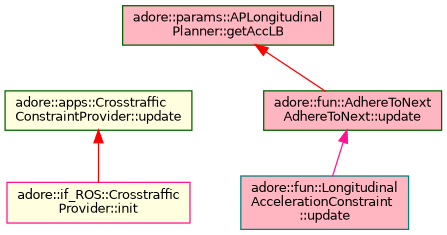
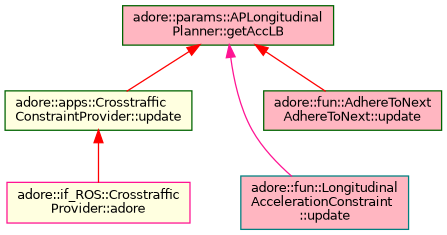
edge "adore::apps::Crosstraffic ConstraintProvider::update" -> "adore::params::APLongitudinal Planner::getAccLB": added
edge "adore::fun::Longitudinal AccelerationConstraint ::update" -> "adore::fun::AdhereToNext AdhereToNext::update": now "adore::fun::Longitudinal AccelerationConstraint ::update" -> "adore::params::APLongitudinal Planner::getAccLB"
node "adore::if_ROS::Crosstraffic Provider::init": label "adore::if_ROS::Crosstraffic Provider::init" -> "adore::if_ROS::Crosstraffic Provider::adore"
